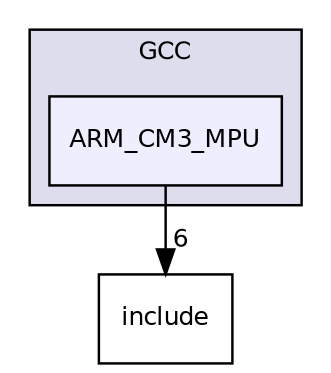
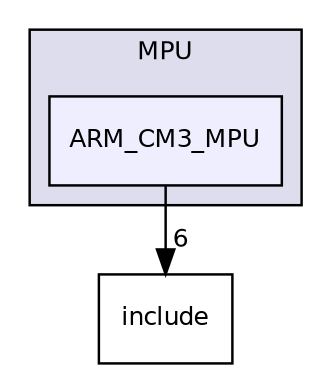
cluster "GCC": label "GCC" -> "MPU"
